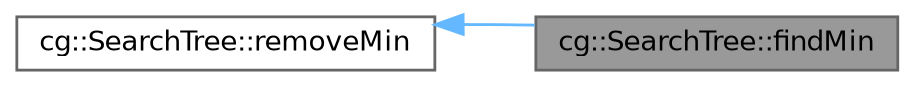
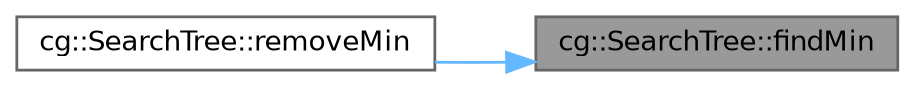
edge "cg::SearchTree::findMin" -> "cg::SearchTree::removeMin": reversed
